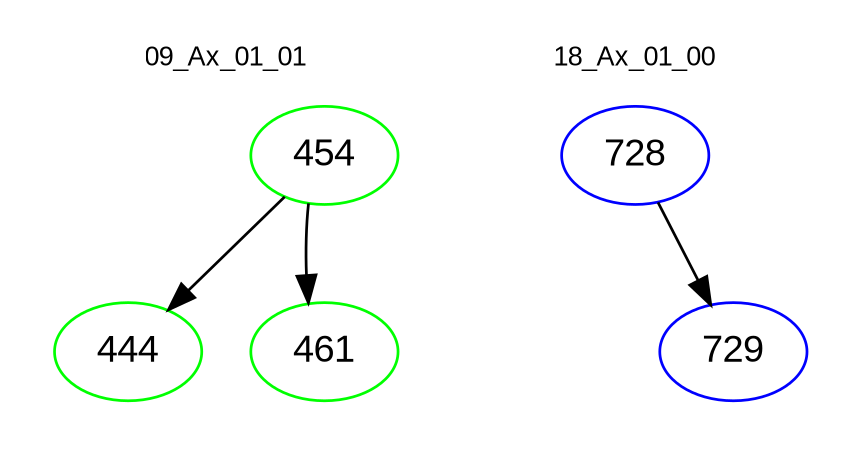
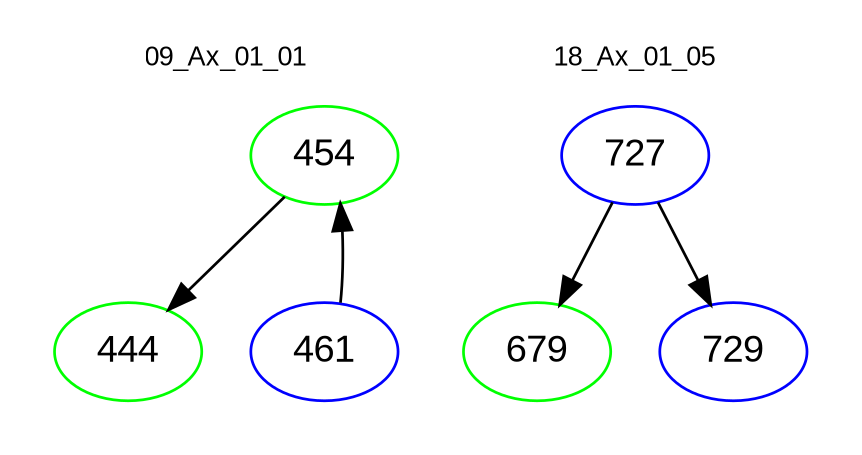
cluster "18_Ax_01_00": label "18_Ax_01_00" -> "18_Ax_01_05"
node "728": label "728" -> "727"
edge "454" -> "461": reversed
node "461": color green -> blue
node "679": added
